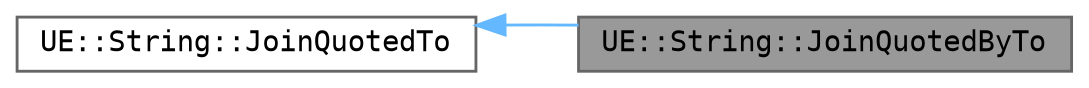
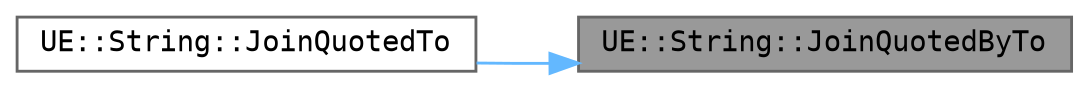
edge "UE::String::JoinQuotedByTo" -> "UE::String::JoinQuotedTo": reversed
